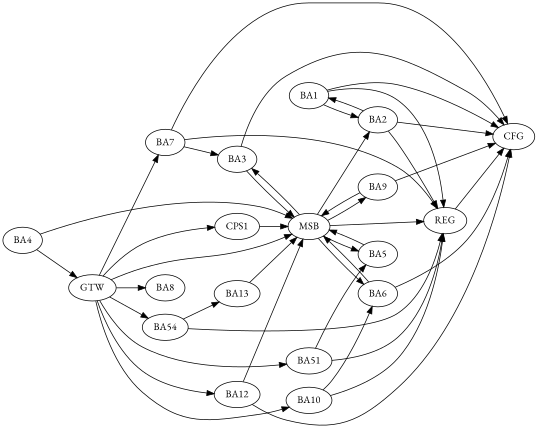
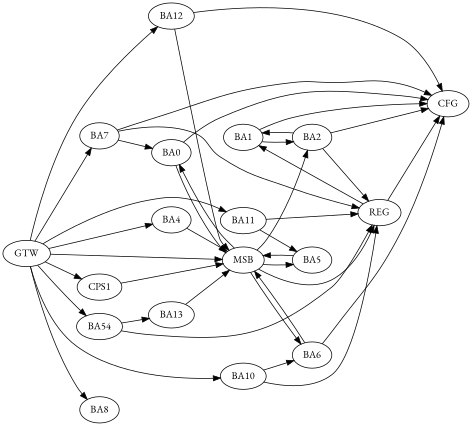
edge "BA1" -> "REG": reversed
node "BA3": label "BA3" -> "BA0"
node "BA9": removed
edge "BA4" -> "GTW": reversed
node "BA51": label "BA51" -> "BA11"
